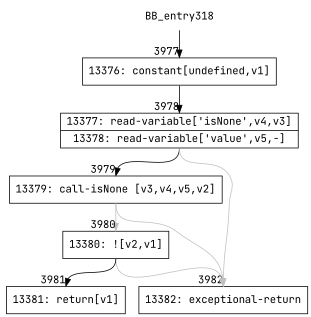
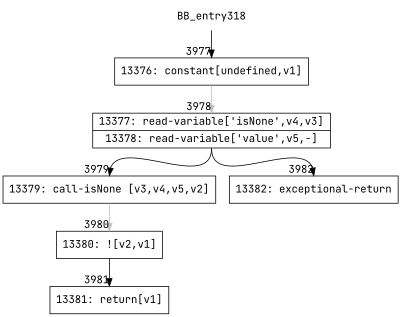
edge "13376: constant[undefined,v1]" -> "13377: read-variable['isNone',v4,v3]": color black -> gray
edge "13377: read-variable['isNone',v4,v3]" -> "13382: exceptional-return": color gray -> black
edge "13379: call-isNone [v3,v4,v5,v2]" -> "13382: exceptional-return": removed
edge "13380: ![v2,v1]" -> "13382: exceptional-return": removed
